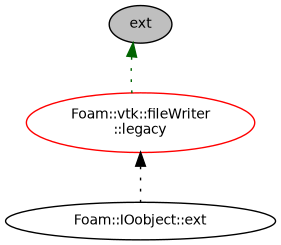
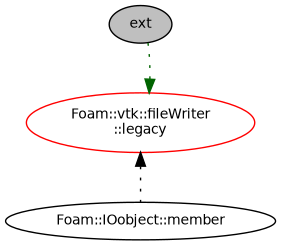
edge "Foam::vtk::fileWriter ::legacy" -> "ext": reversed
node "Foam::IOobject::ext": label "Foam::IOobject::ext" -> "Foam::IOobject::member"
